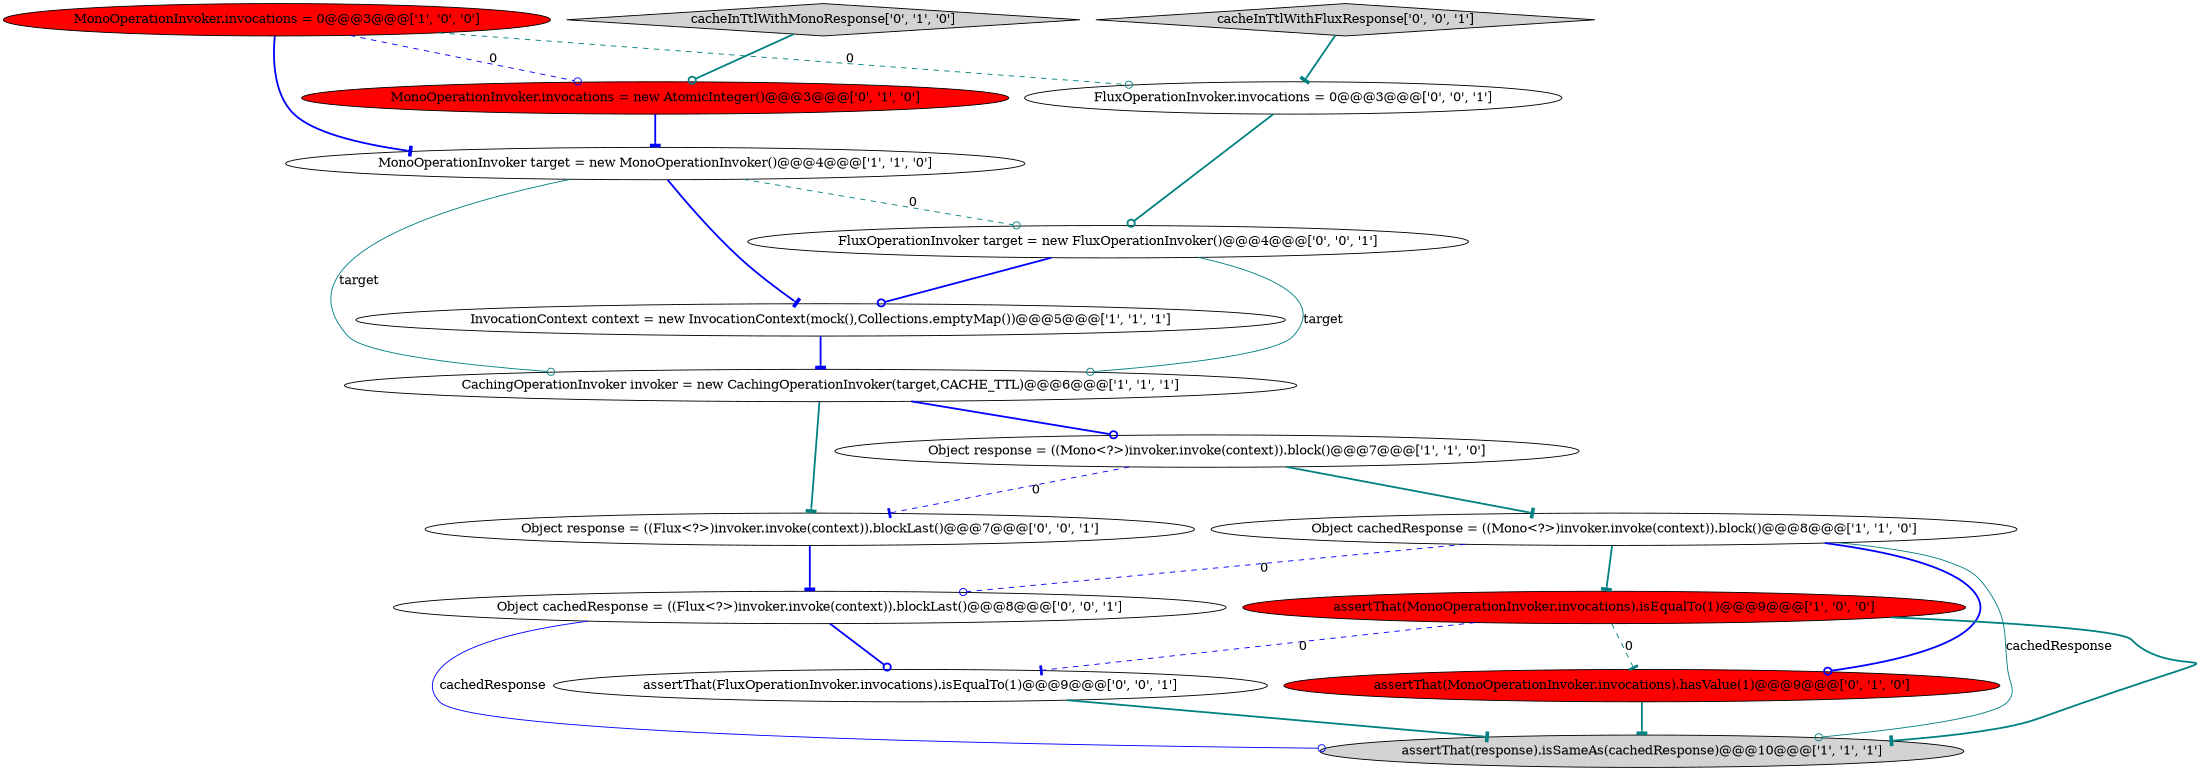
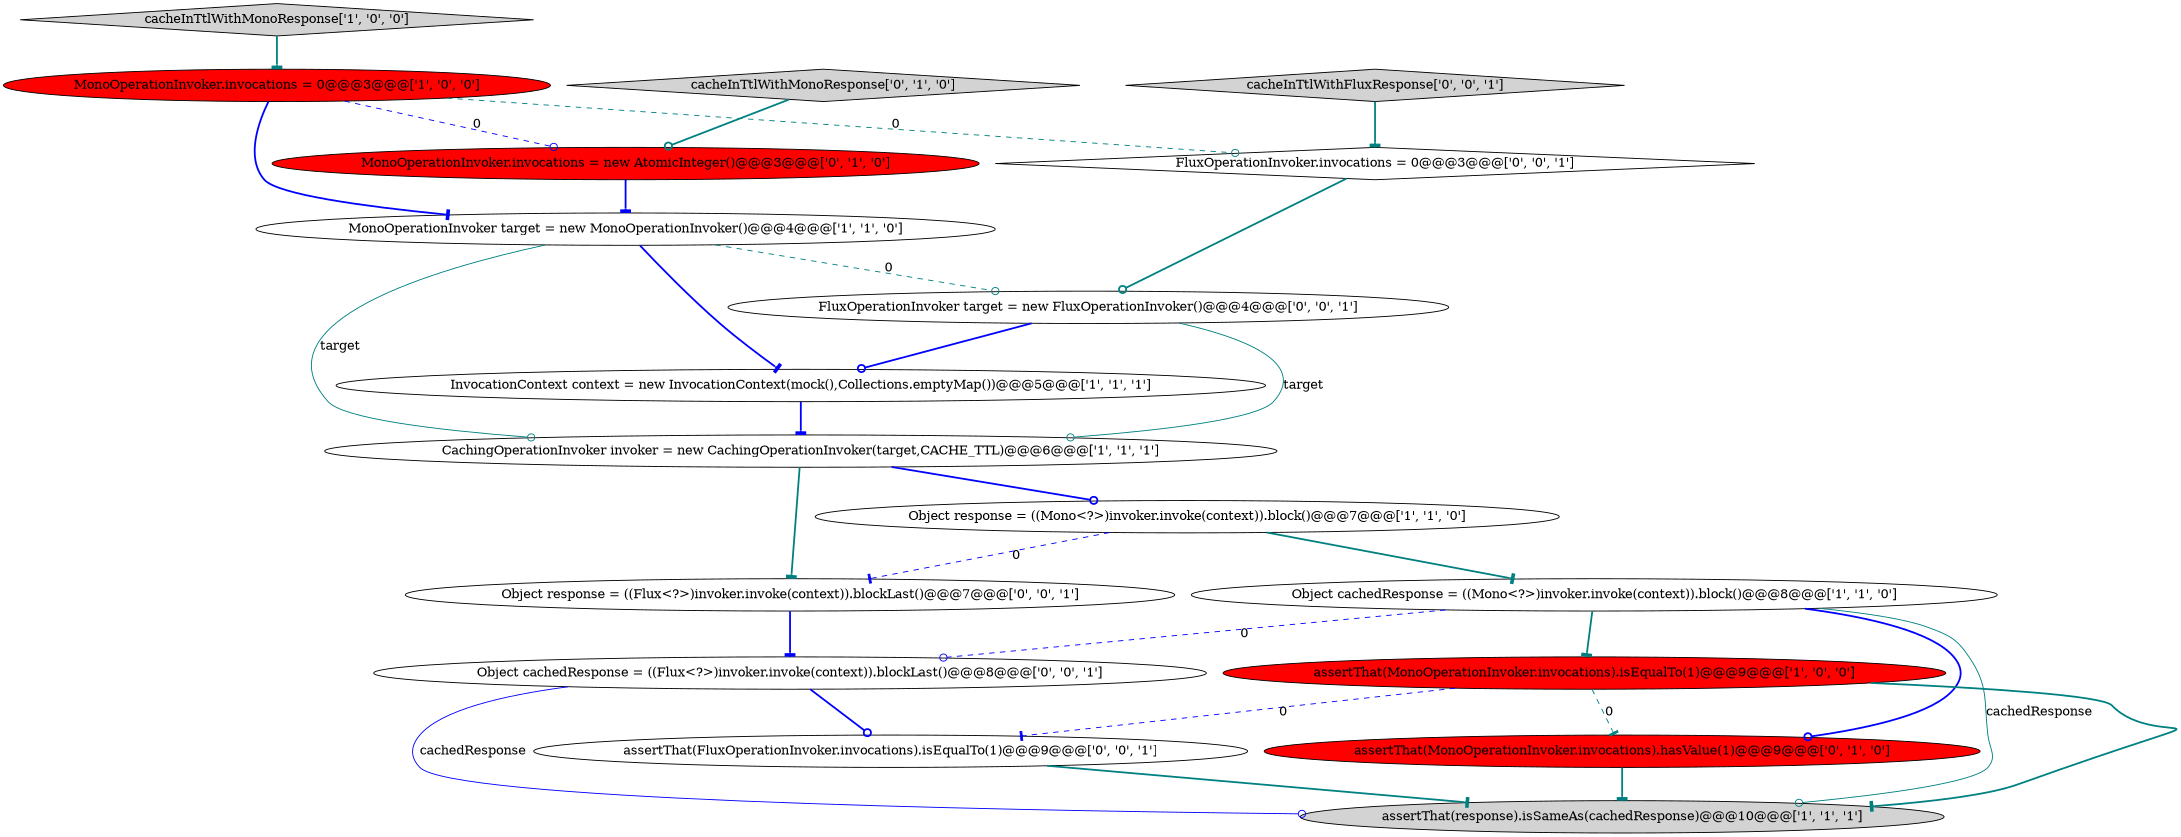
node "cacheInTtlWithMonoResponse['1', '0', '0']": added
node "FluxOperationInvoker.invocations = 0@@@3@@@['0', '0', '1']": shape ellipse -> diamond
